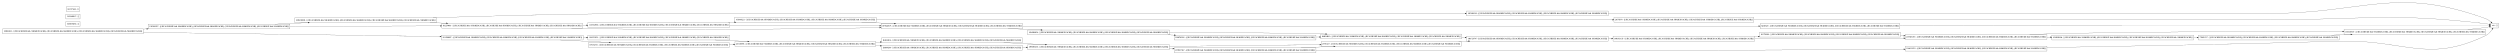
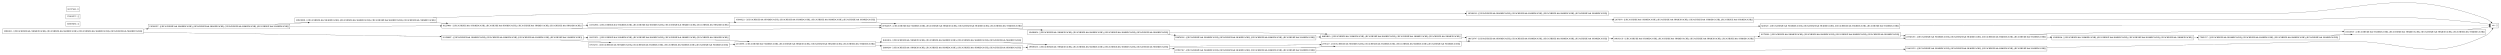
node "1793039737 - []": added
node "1365448167 - []": removed
